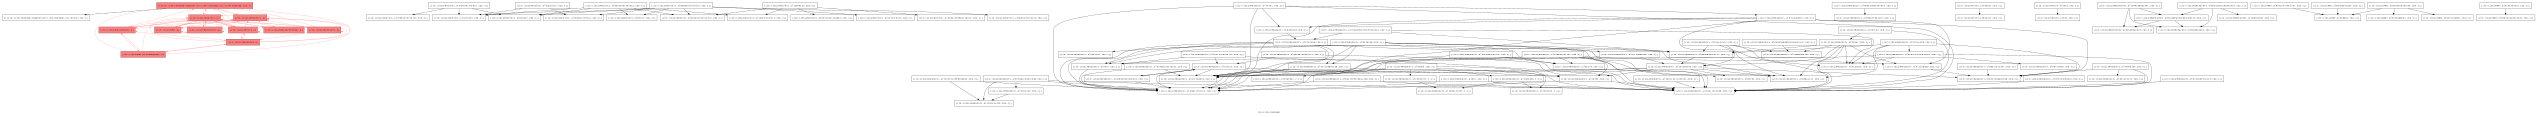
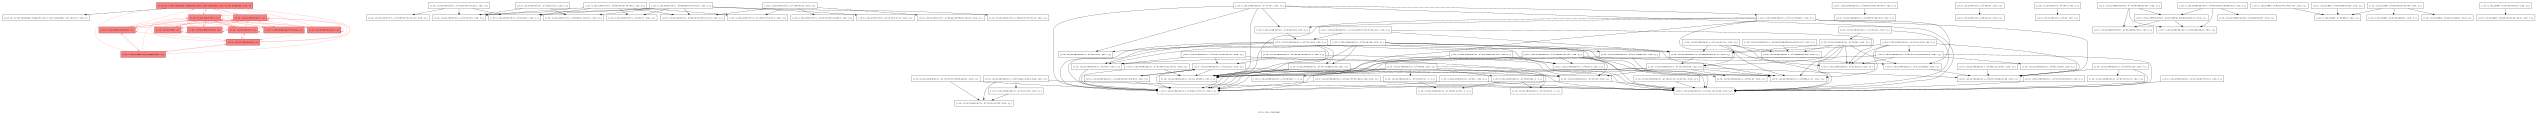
edge "{lib/libLLVMMCParser.a}" -> "{lib/libLLVMCore.a}": added
edge "{lib/libLLVMSupport.a(APInt.cpp.o)}" -> "{lib/libLLVMSupport.a(APFloat.cpp.o)}": added
edge "{lib/libLLVMSupport.a(StringSaver.cpp.o)}" -> "{lib/libLLVMSupport.a(Threading.cpp.o)}": now "{lib/libLLVMSupport.a(StringSaver.cpp.o)}" -> "{lib/libLLVMSupport.a(MemAlloc.cpp.o)}"
edge "{lib/libLLVMSupport.a(FormattedStream.cpp.o)}" -> "{lib/libLLVMSupport.a(SmallVector.cpp.o)}": removed
